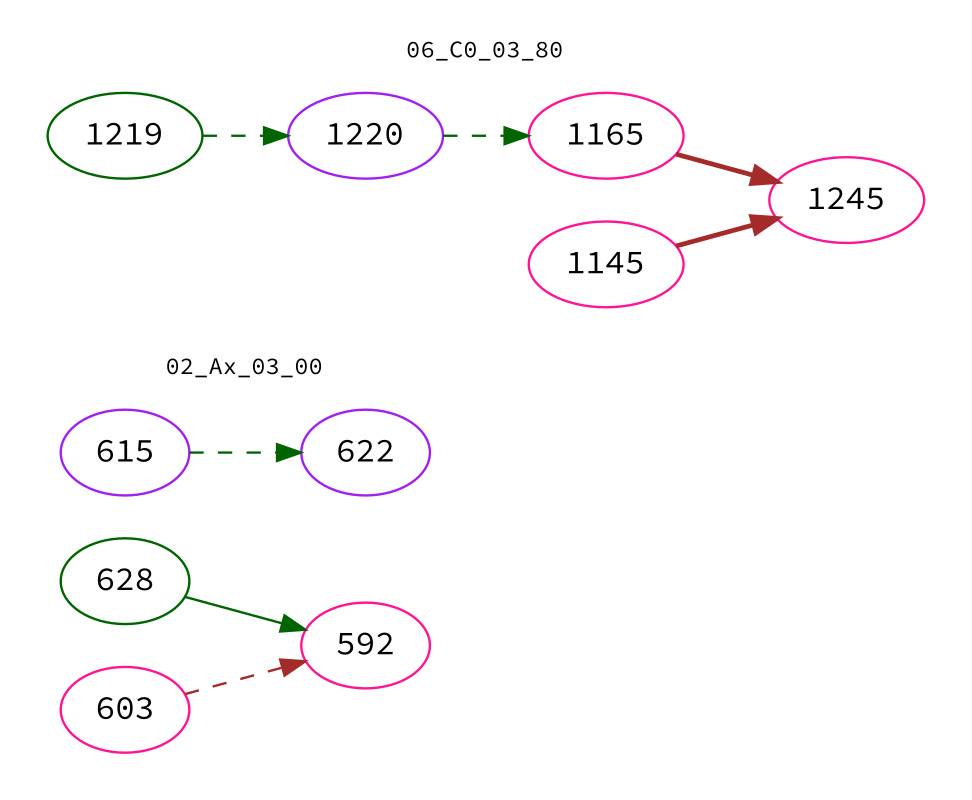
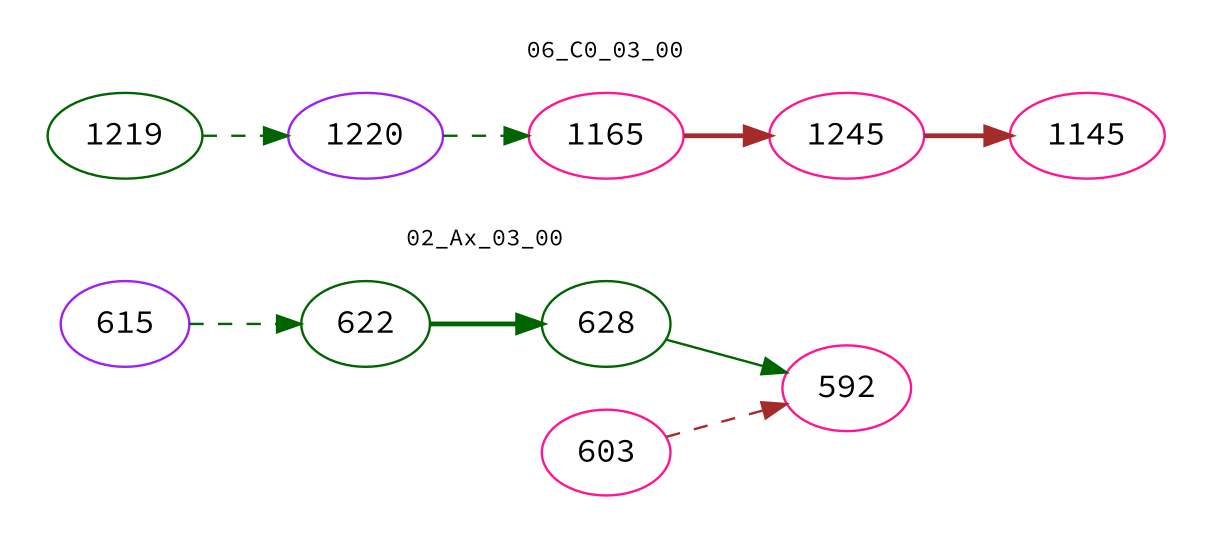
cluster "06_C0_03_80": label "06_C0_03_80" -> "06_C0_03_00"
edge "1145" -> "1245": reversed
edge "622" -> "628": added
node "622": color purple -> darkgreen
